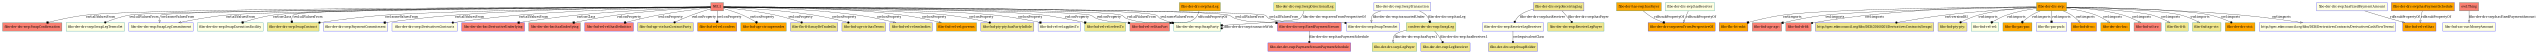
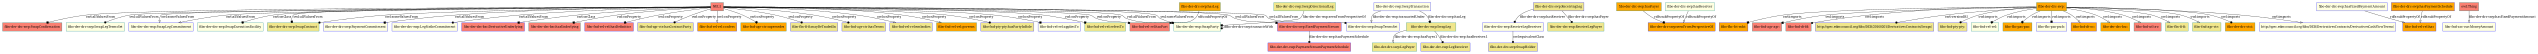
node "fibo-der-has-swp:hasPayer": label "fibo-der-has-swp:hasPayer" -> "fibo-der-drc-swp:hasPayer"
edge "NULL" -> "fibo-fnd-rel-rel:confers": arrowhead box -> onormal
node "fibo-der-drc-swp:DerivativesContracts": label "fibo-der-drc-swp:DerivativesContracts" -> "fibo-der-drc-swp:LegStrikeCommitment"
node "confers-der-drc-swp:SwapLeg": label "confers-der-drc-swp:SwapLeg" -> "fibo-der-drc-swp:SwapLeg"
